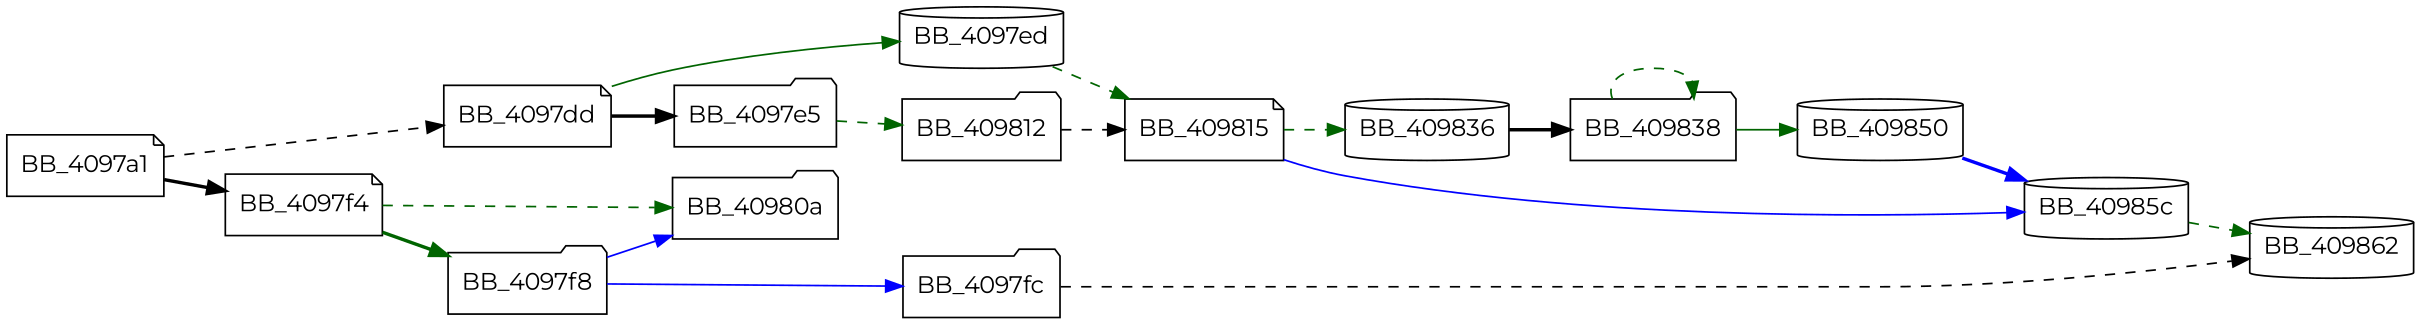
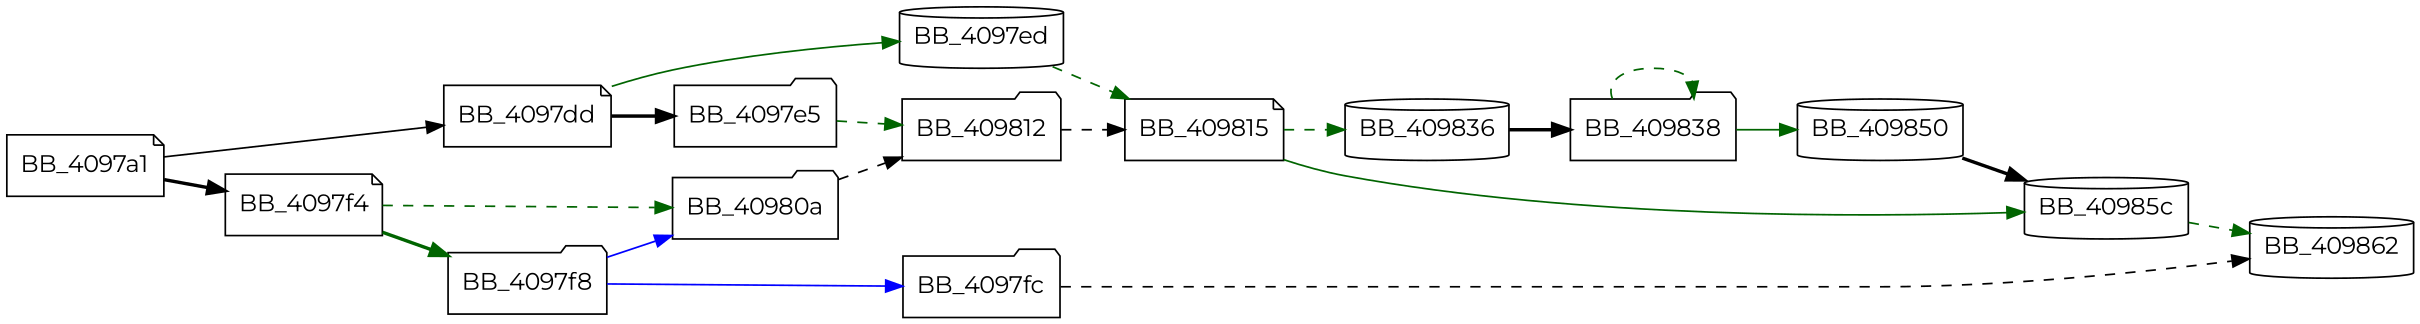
edge "BB_4097a1" -> "BB_4097dd": style dashed -> solid
edge "BB_409850" -> "BB_40985c": color blue -> black
edge "BB_40980a" -> "BB_409812": added
edge "BB_409815" -> "BB_40985c": color blue -> darkgreen
